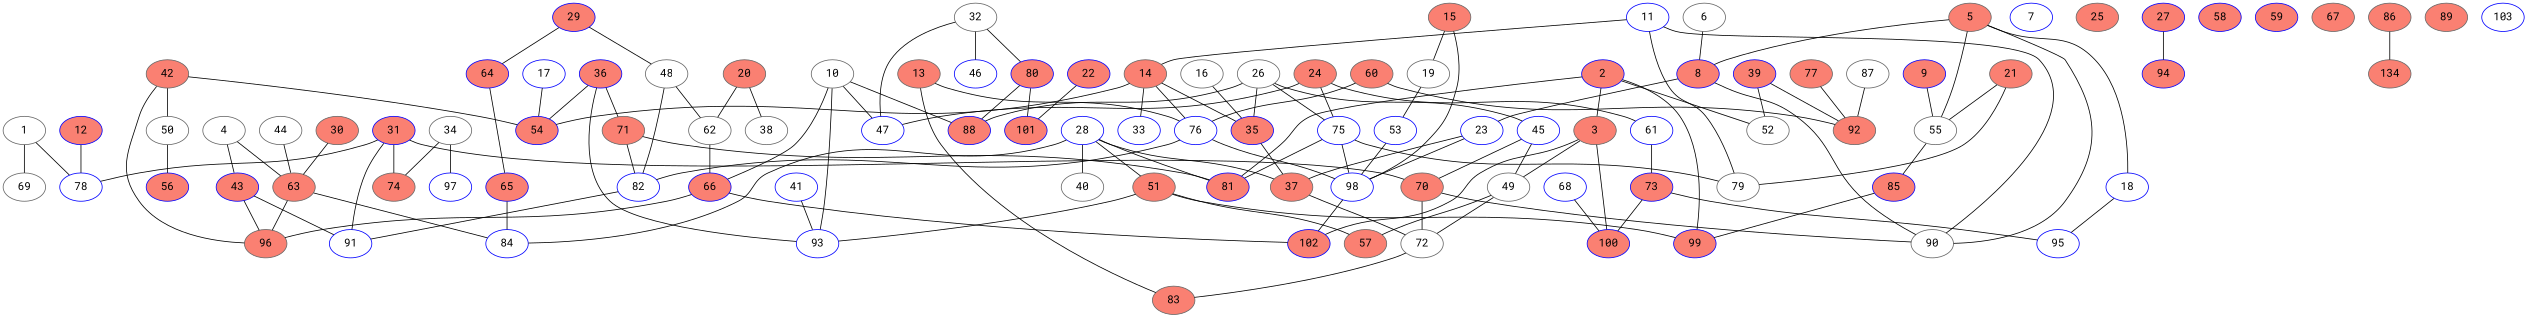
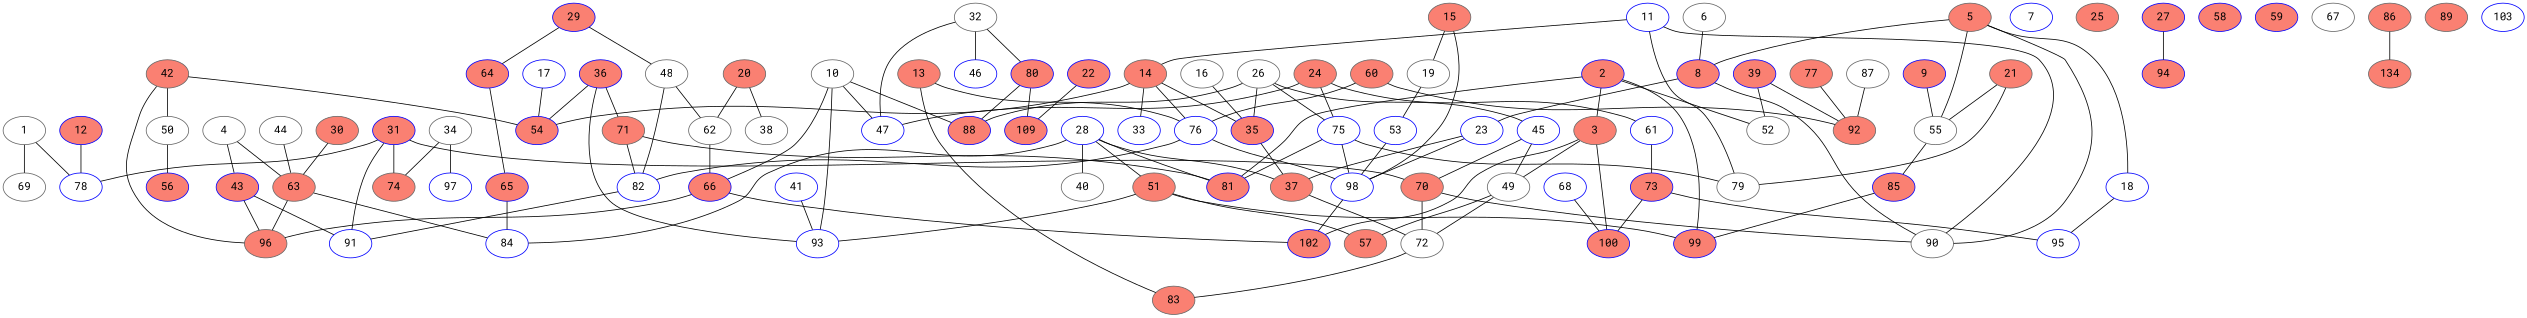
node "67": fillcolor salmon -> white
node "101": label "101" -> "109"
